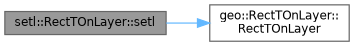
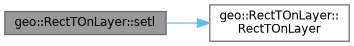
node "setl::RectTOnLayer::setl": label "setl::RectTOnLayer::setl" -> "geo::RectTOnLayer::setl"
